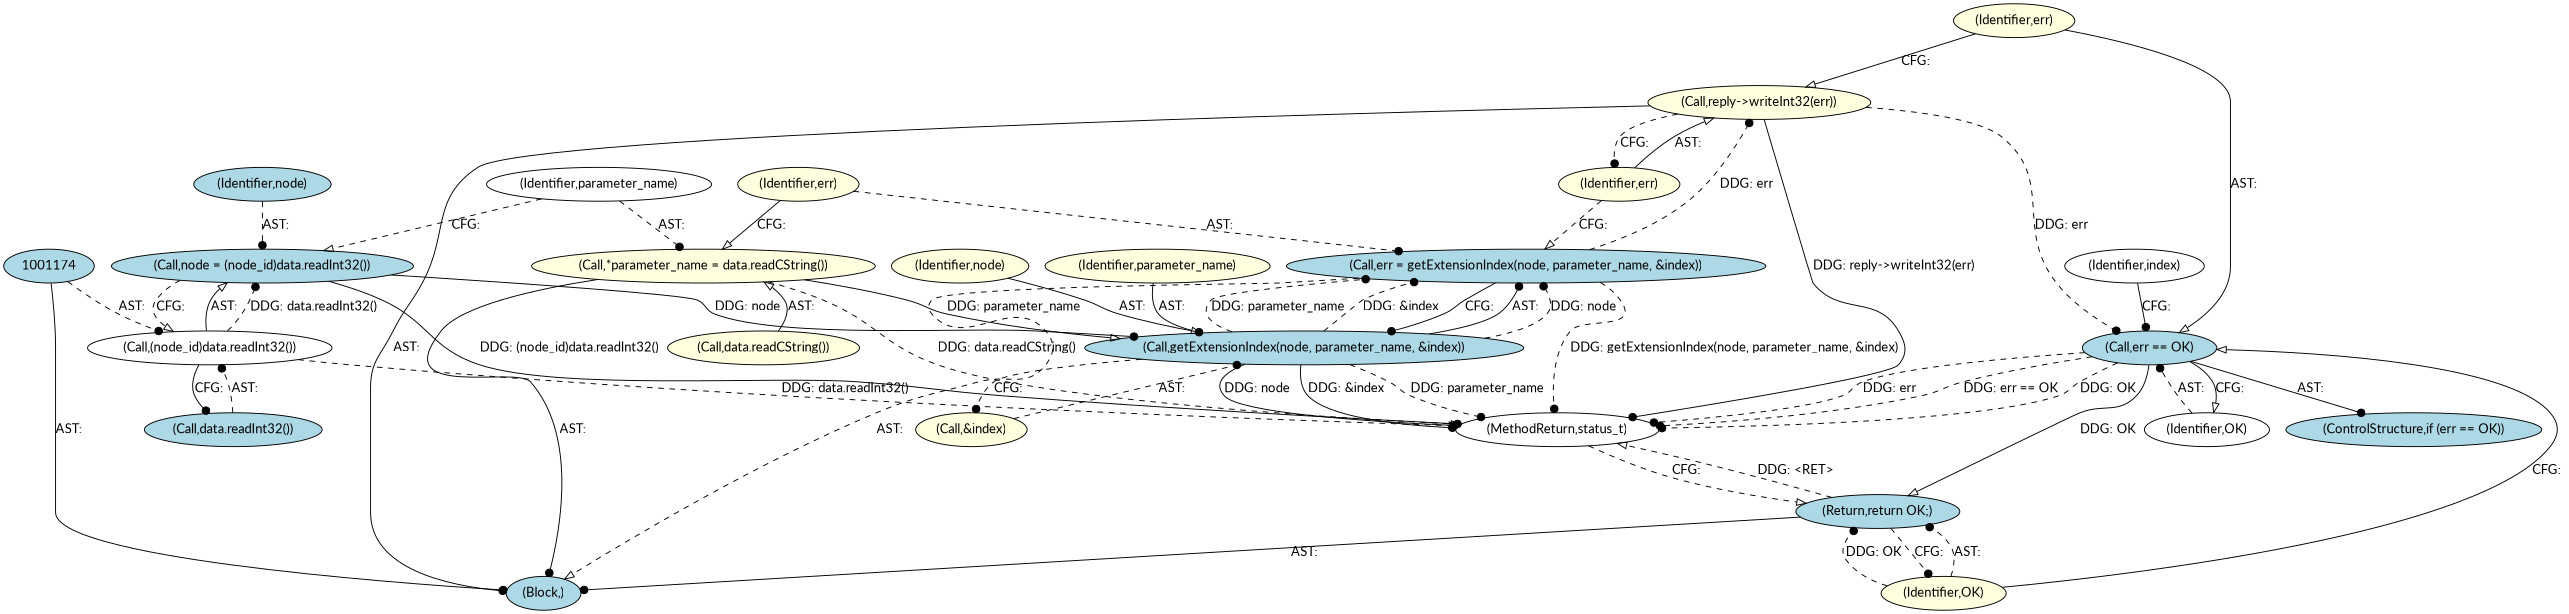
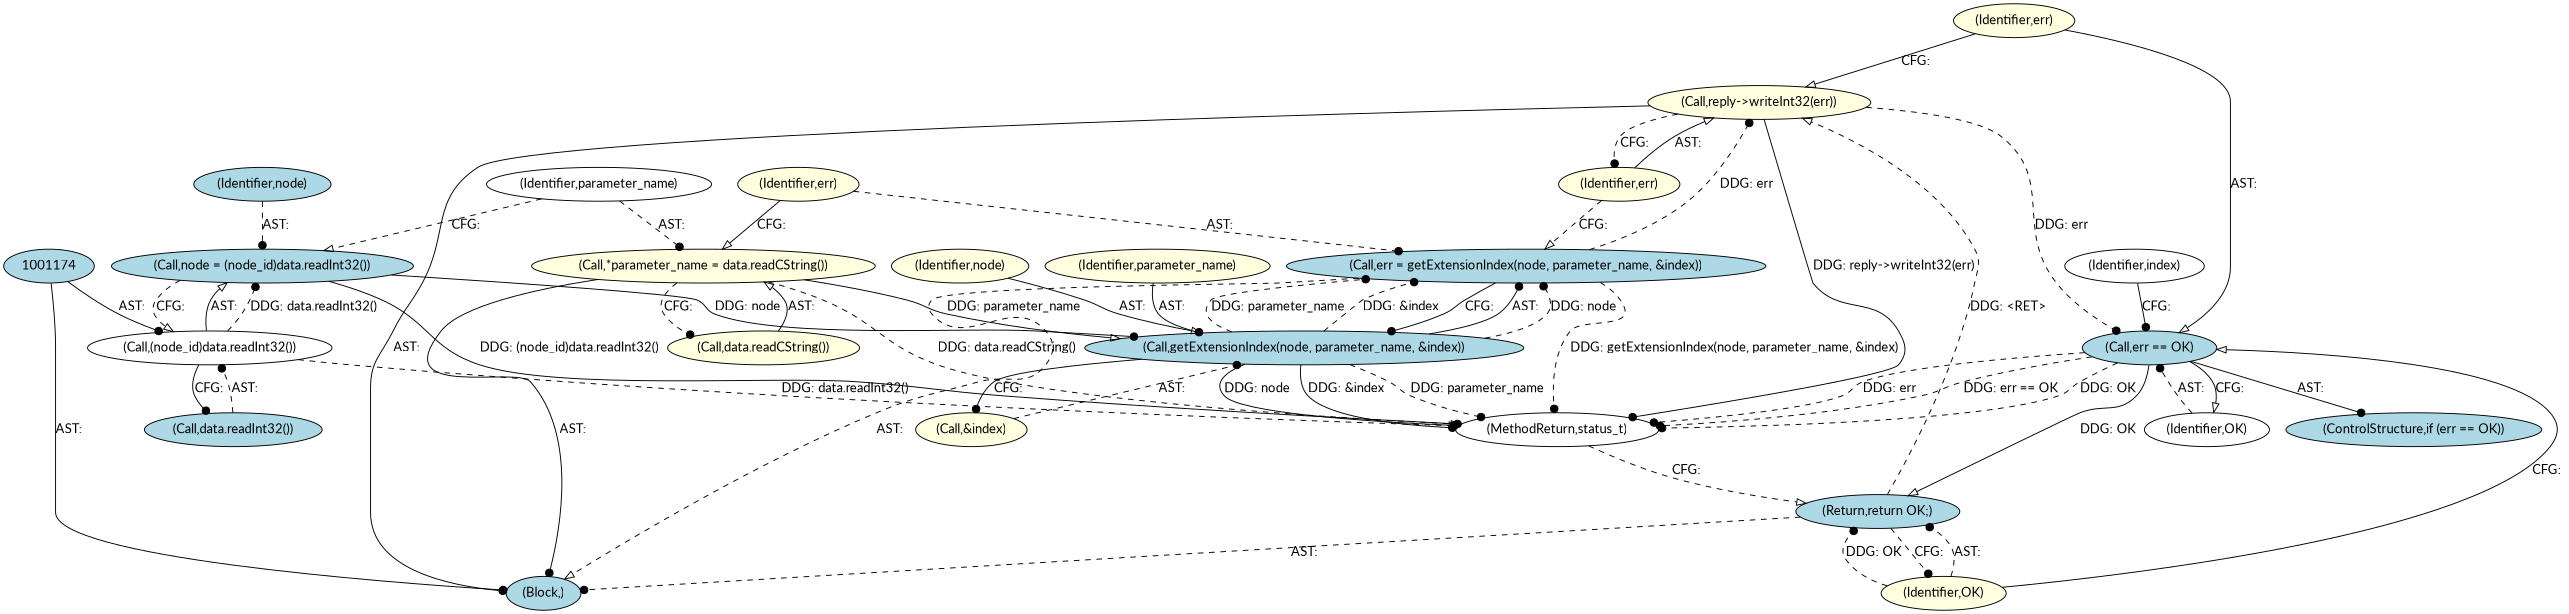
edge "1001174" -> "(Call,(node_id)data.readInt32())": style dashed -> solid
edge "(Call,*parameter_name = data.readCString())" -> "(Call,data.readCString())": added, label "CFG:"
edge "(Call,getExtensionIndex(node, parameter_name, &index))" -> "(Call,&index)": style dashed -> solid
edge "(Return,return OK;)" -> "(MethodReturn,status_t)": now "(Return,return OK;)" -> "(Call,reply->writeInt32(err))"
edge "(Return,return OK;)" -> "(Block,)": style solid -> dashed
